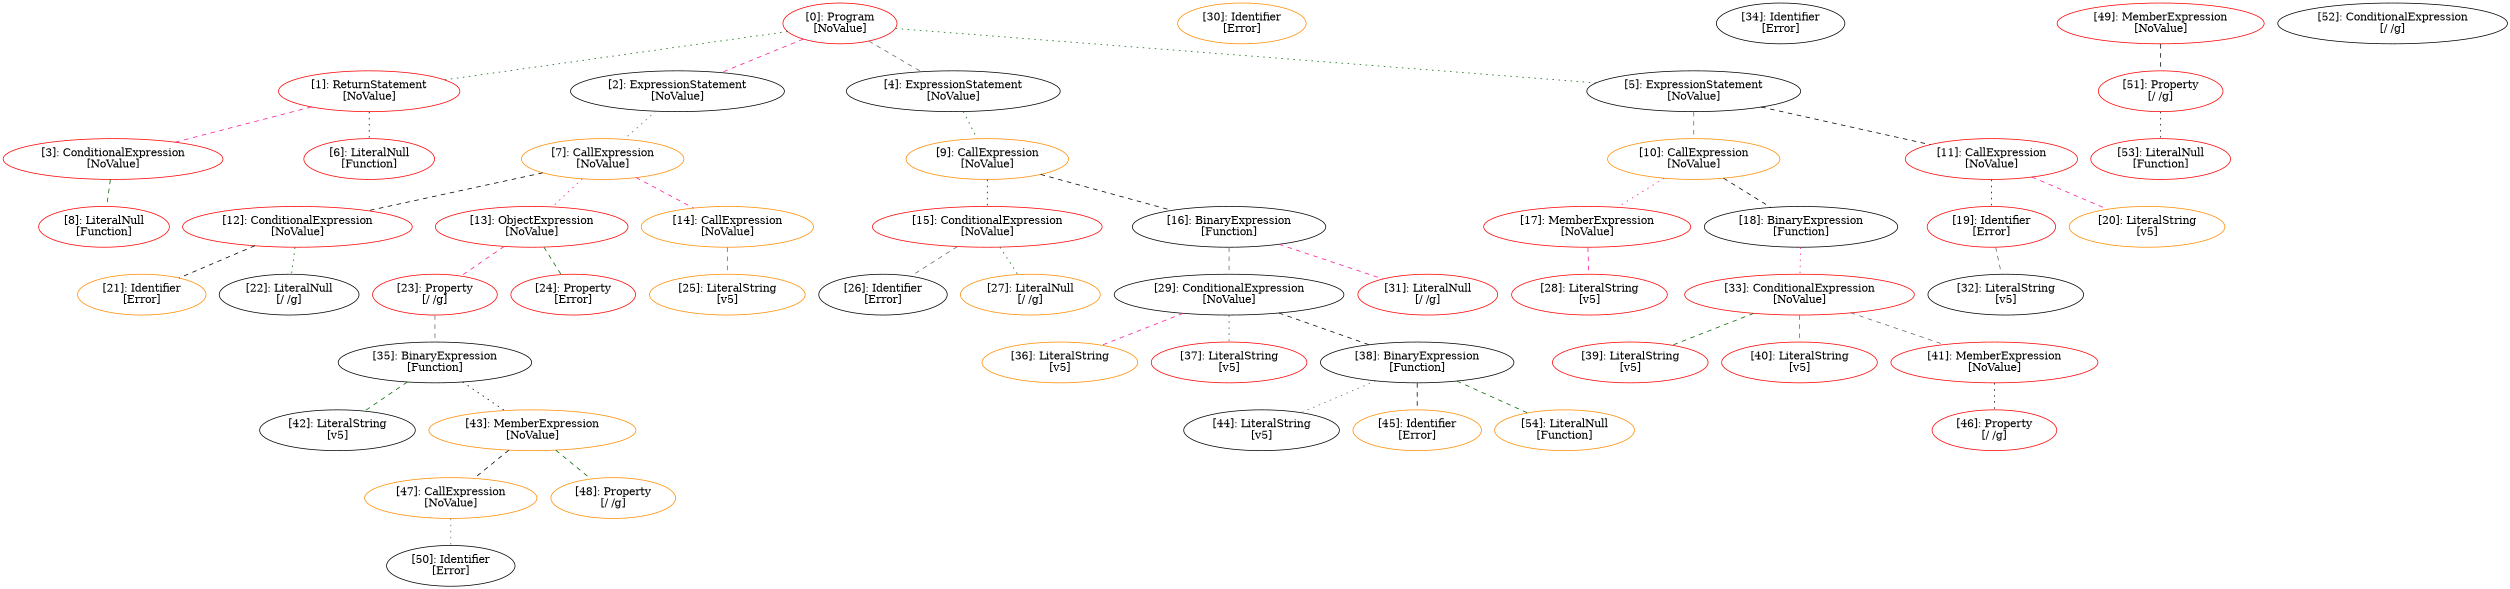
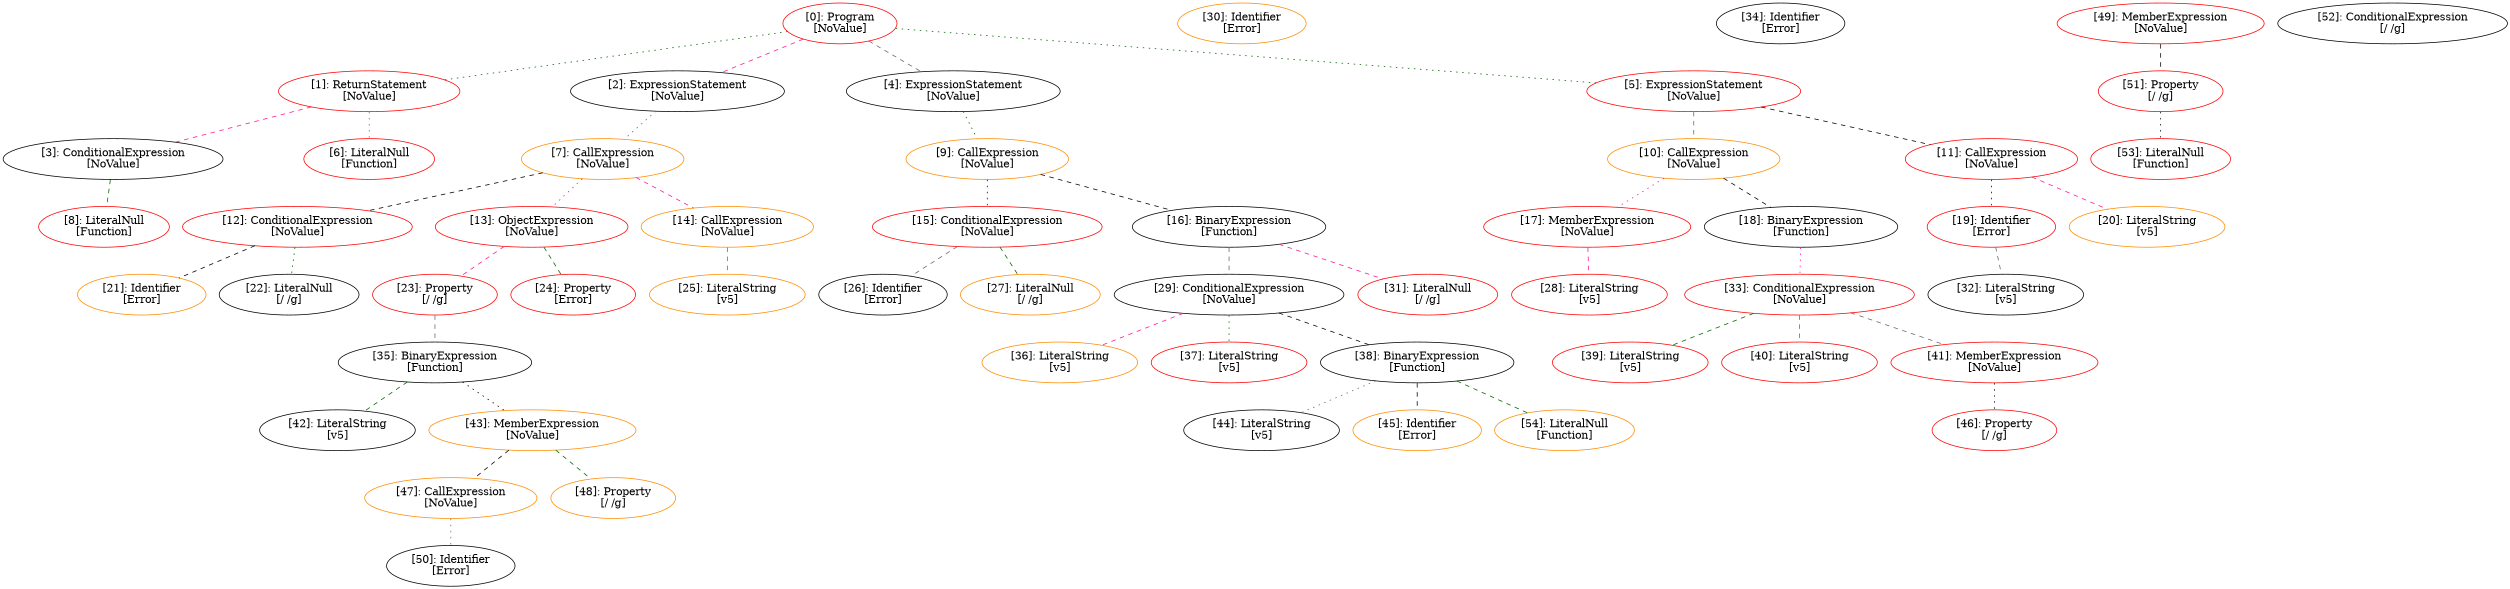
node "[5]: ExpressionStatement [NoValue]": color black -> red
edge "[1]: ReturnStatement [NoValue]" -- "[6]: LiteralNull [Function]": color black -> gray40
node "[3]: ConditionalExpression [NoValue]": color red -> black
edge "[15]: ConditionalExpression [NoValue]" -- "[27]: LiteralNull [/ /g]": style dotted -> dashed
